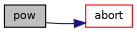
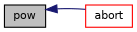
edge "pow" -> "abort": reversed
